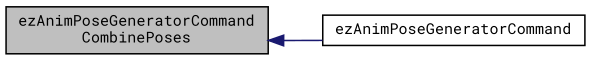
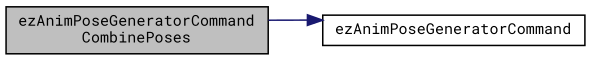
edge "ezAnimPoseGeneratorCommand" -> "ezAnimPoseGeneratorCommand CombinePoses": reversed
